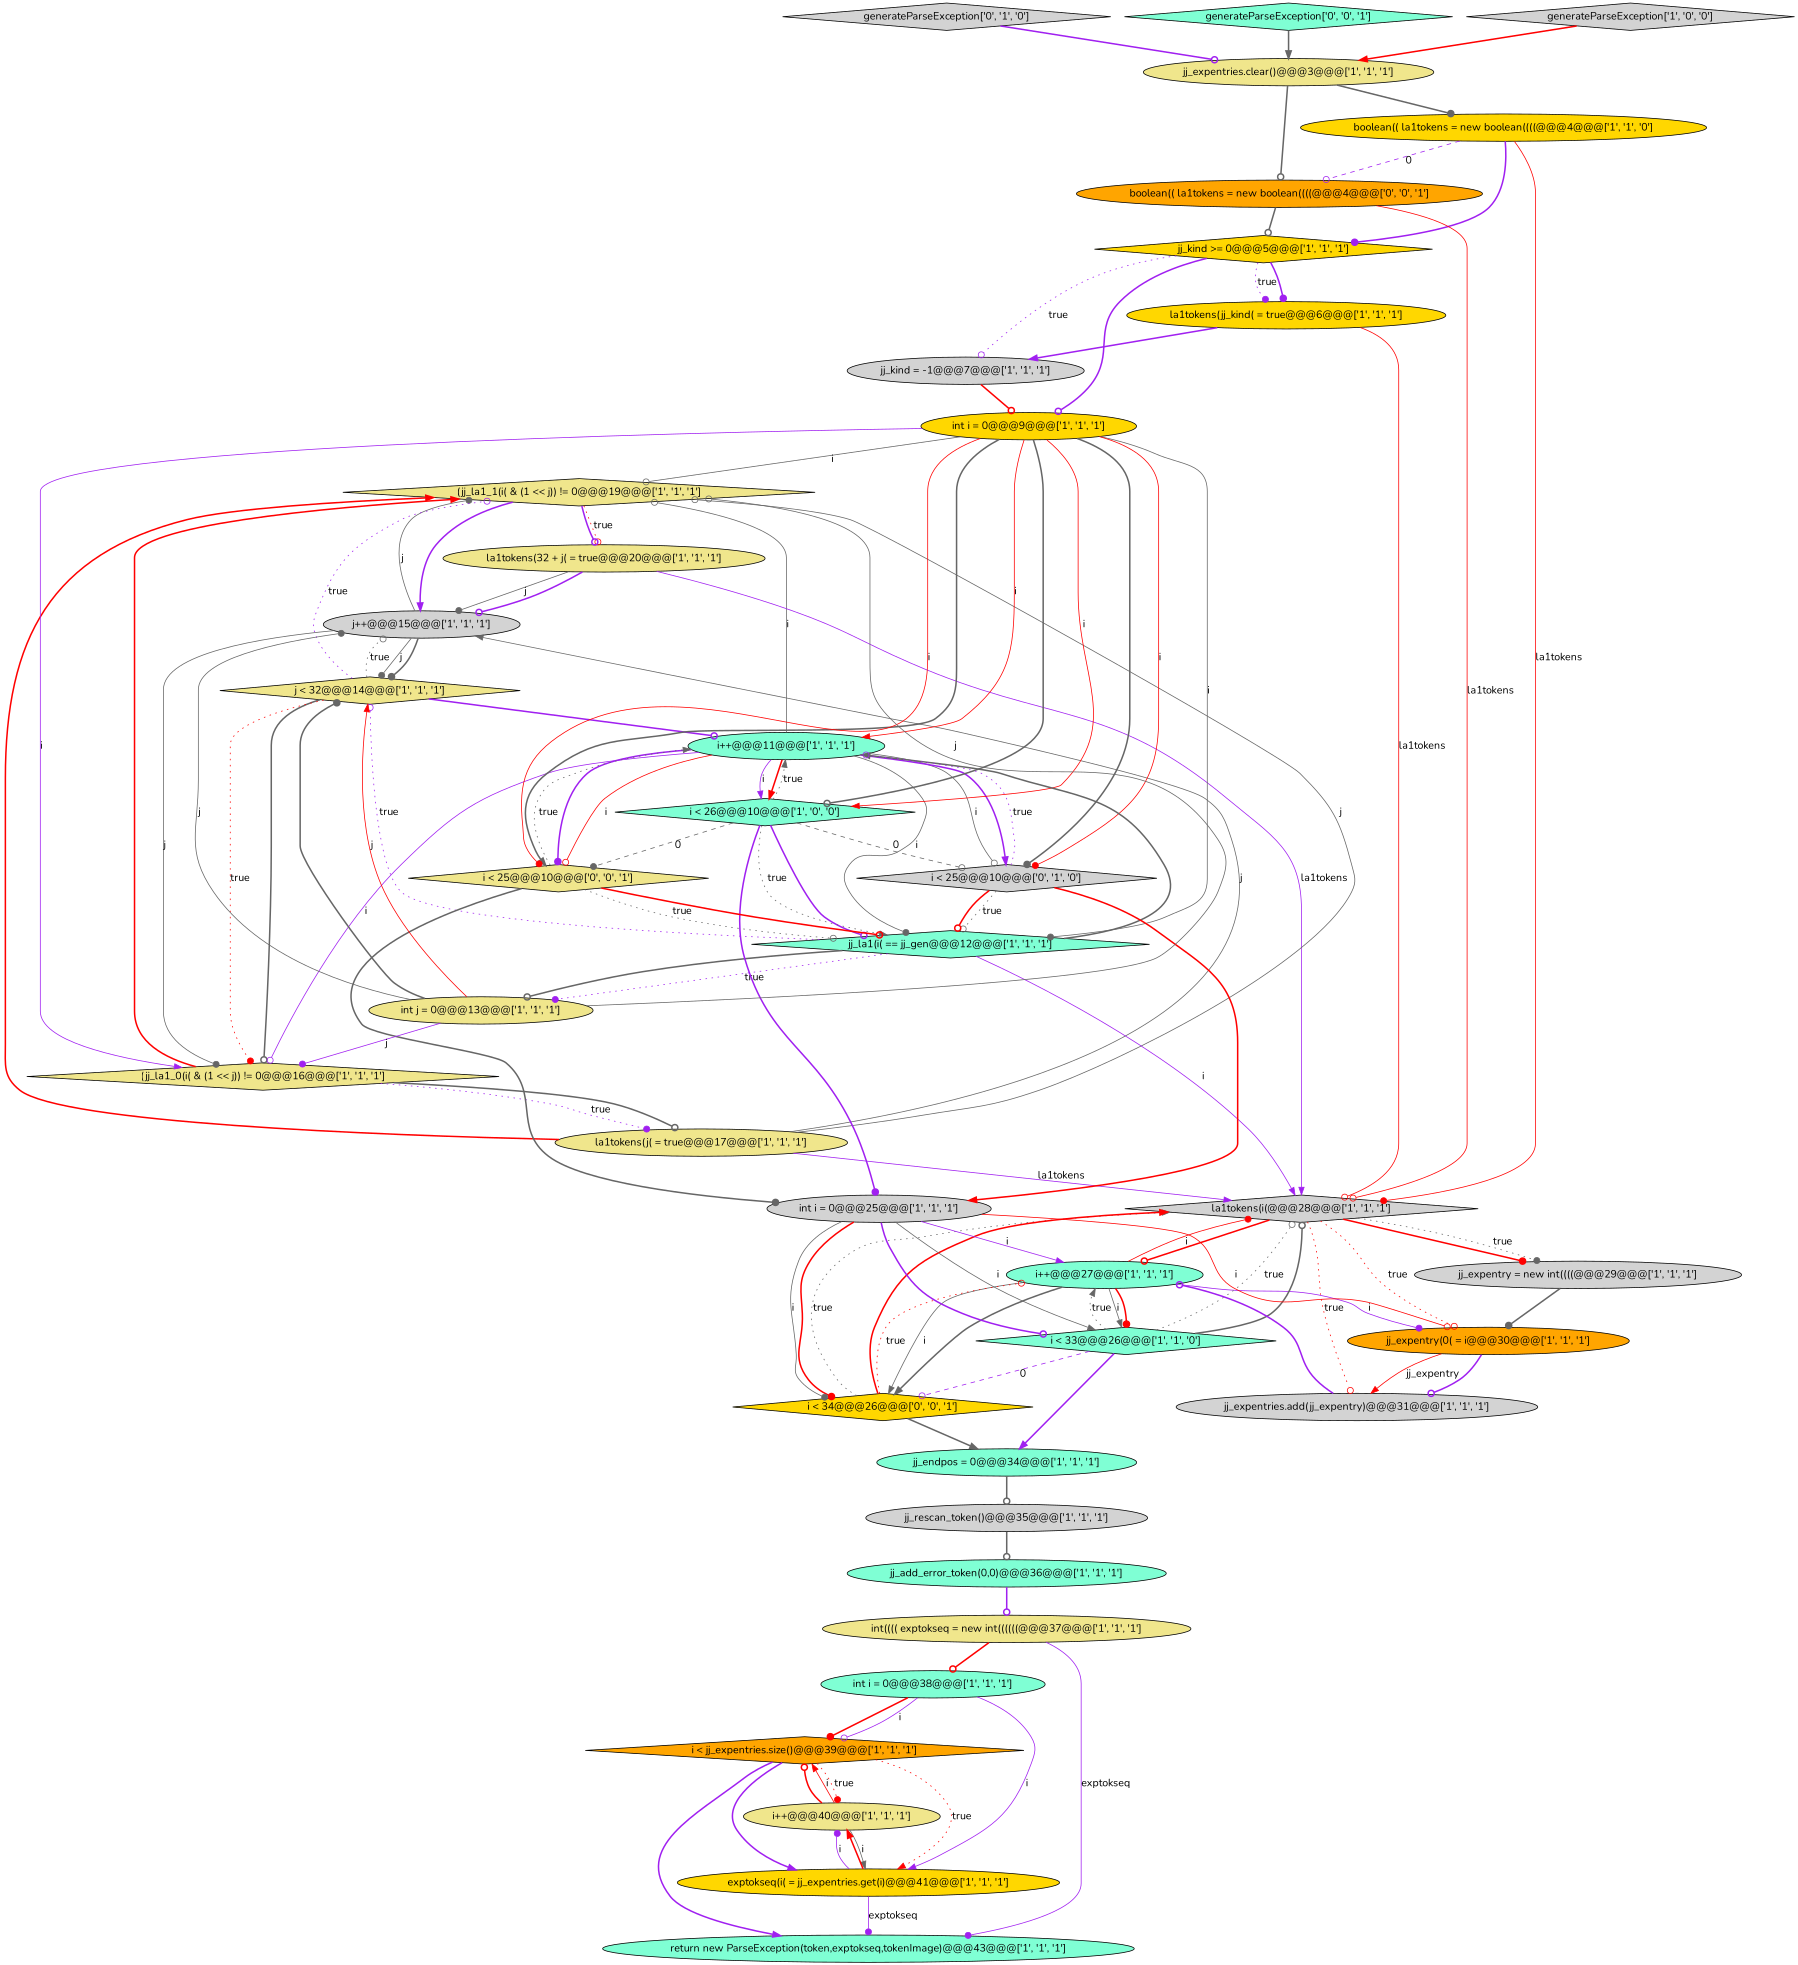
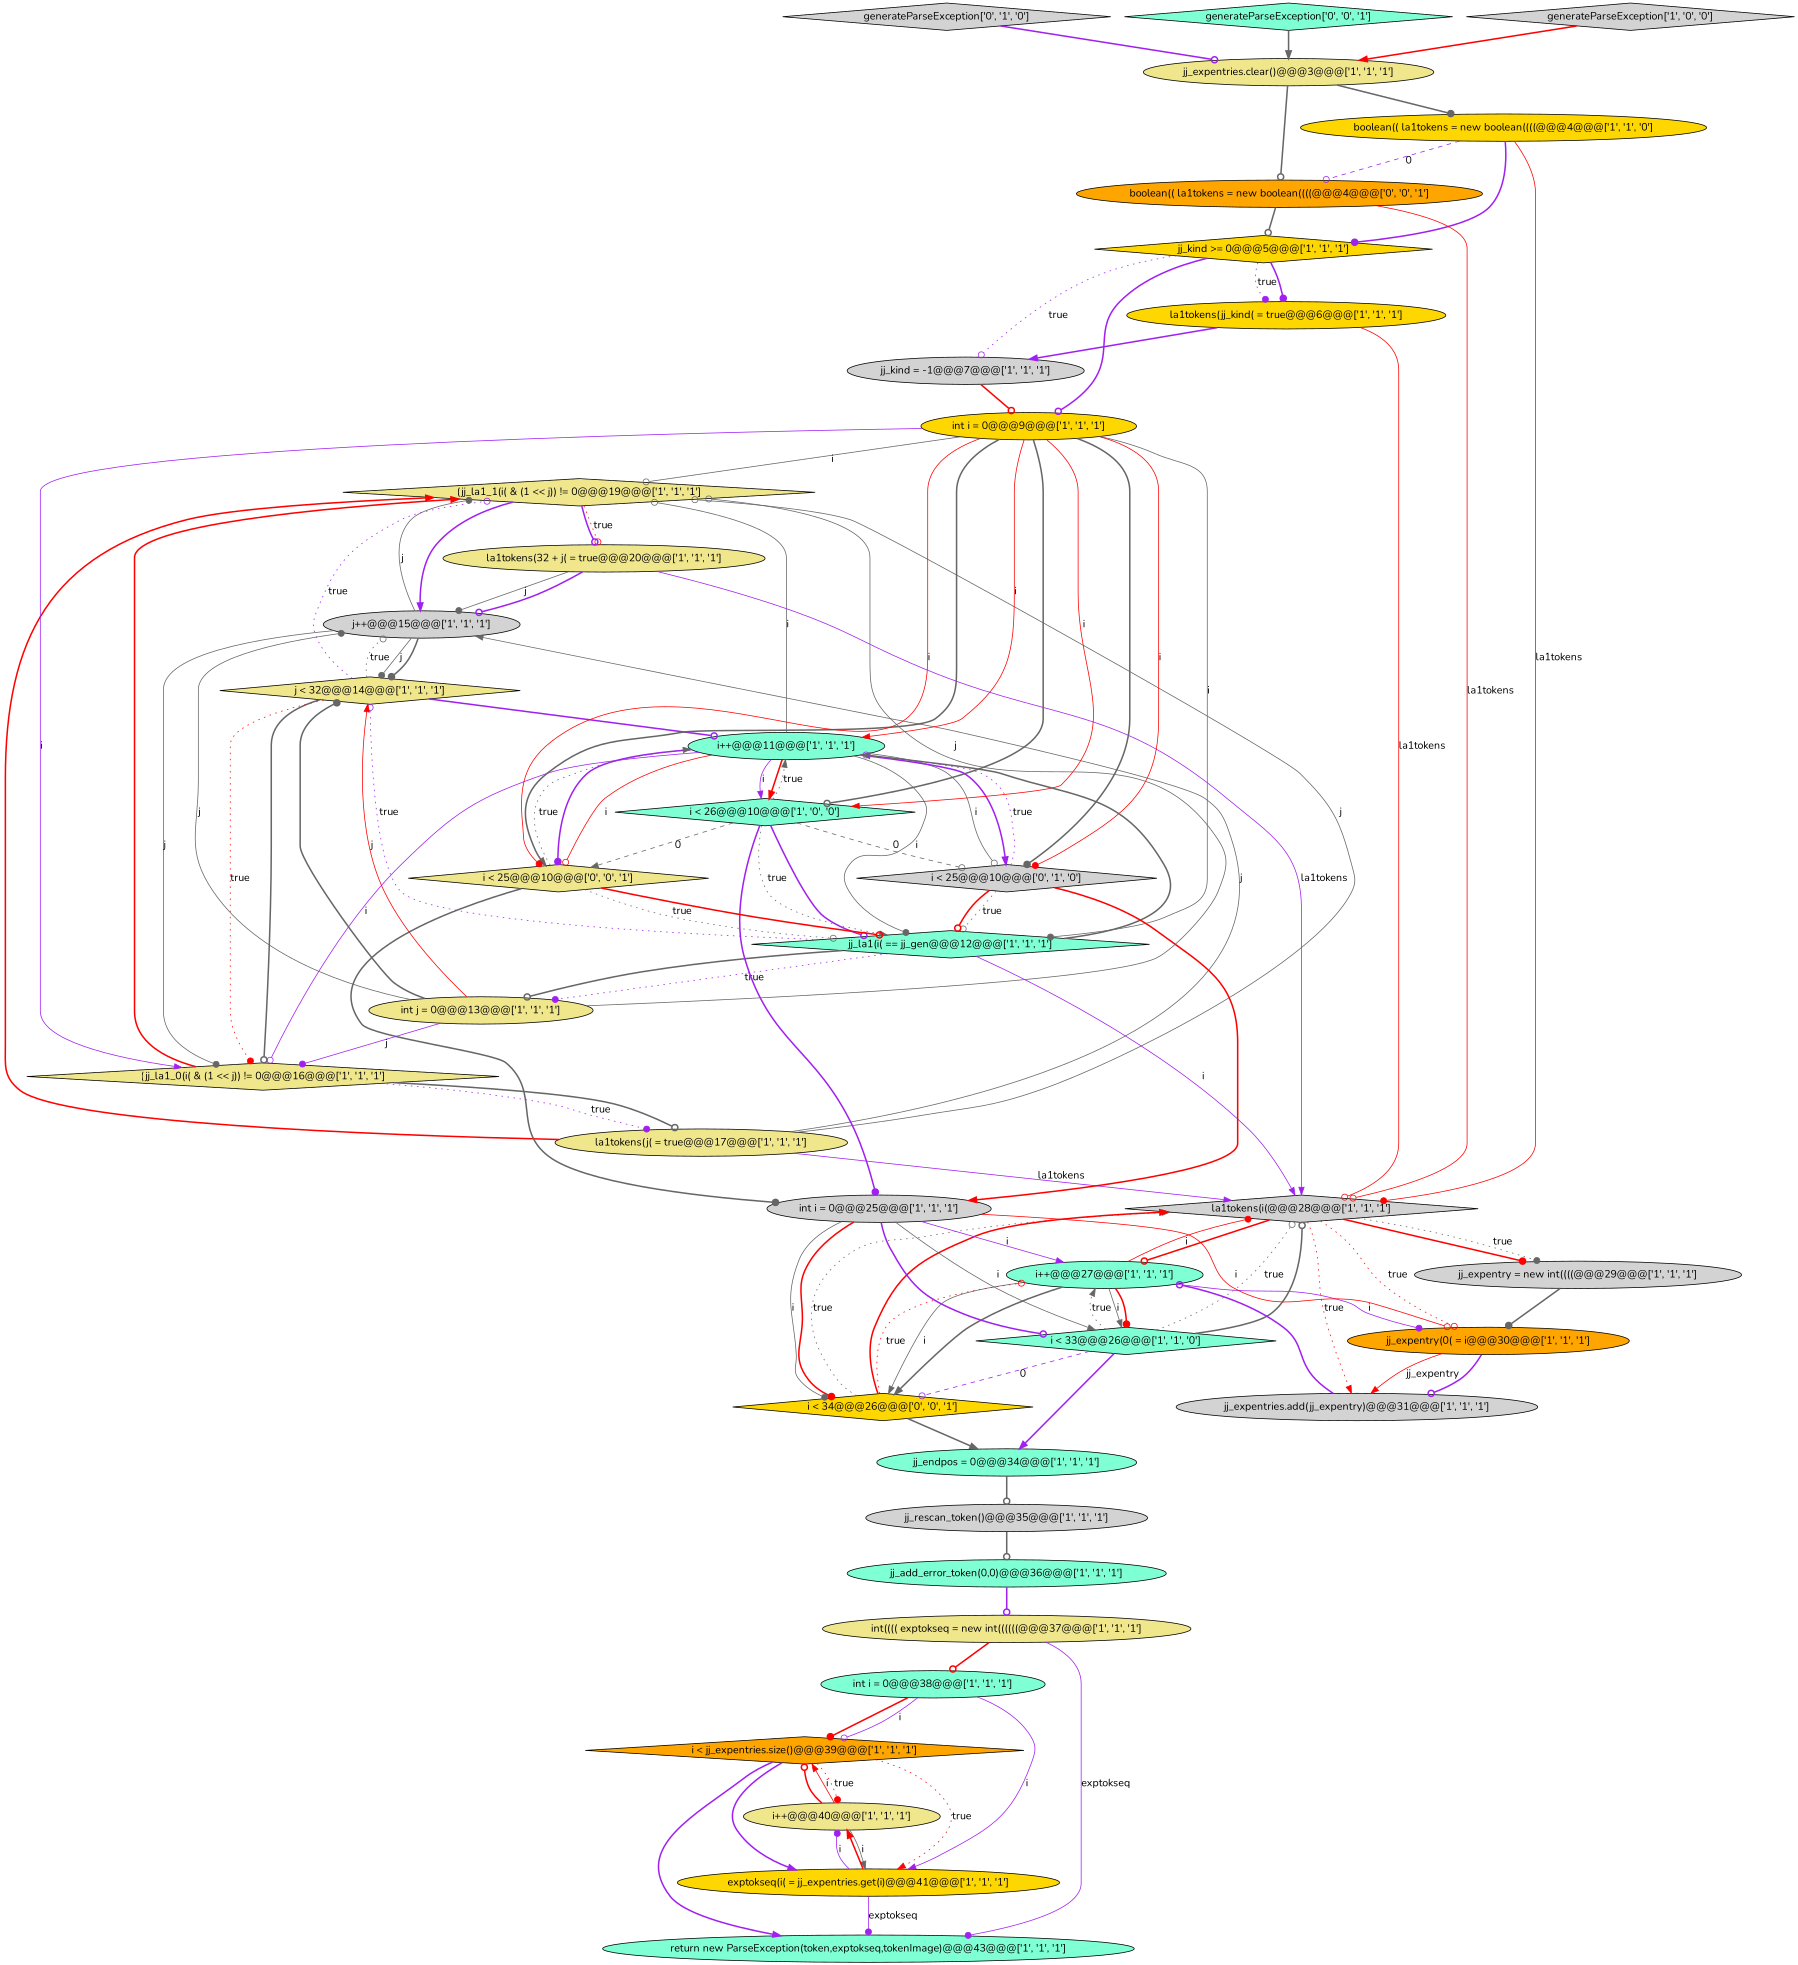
edge "i < 26@@@10@@@['1', '0', '0']" -> "i < 25@@@10@@@['0', '0', '1']": arrowhead dot -> normal
edge "la1tokens(i(@@@28@@@['1', '1', '1']" -> "jj_expentries.add(jj_expentry)@@@31@@@['1', '1', '1']": arrowhead odot -> normal
